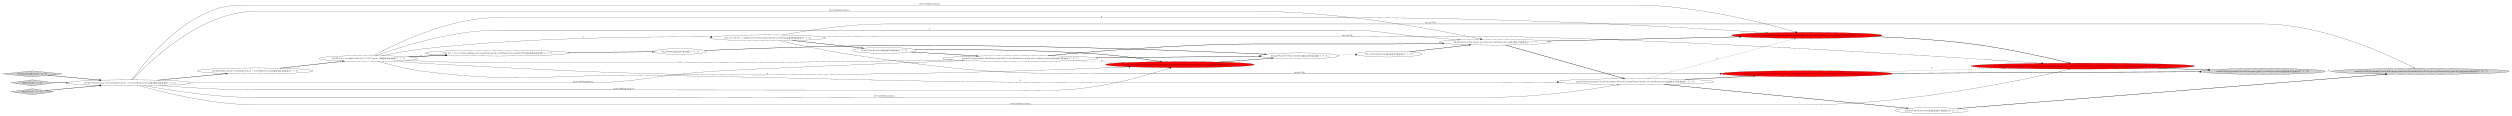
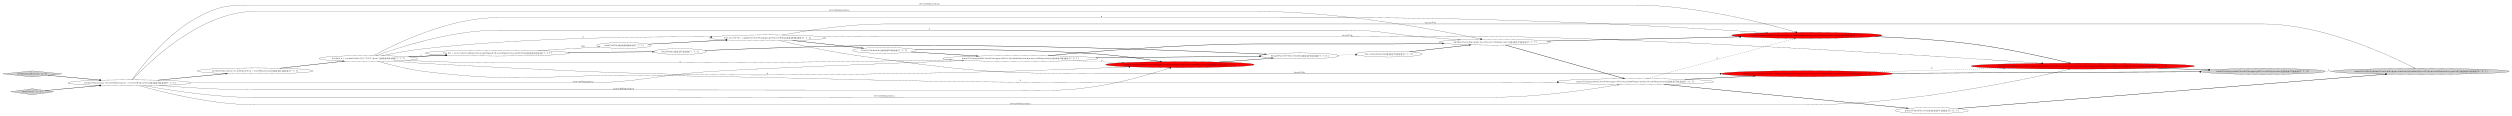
node "a.setFile(file)@@@8@@@['1', '1', '1']": added
node "testPom['0', '1', '0']": removed
